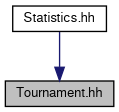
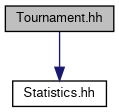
edge "Statistics.hh" -> "Tournament.hh": reversed
